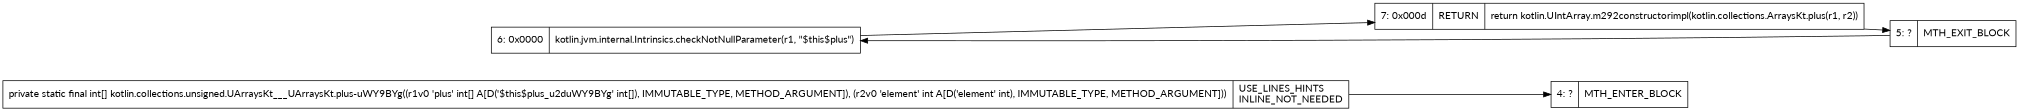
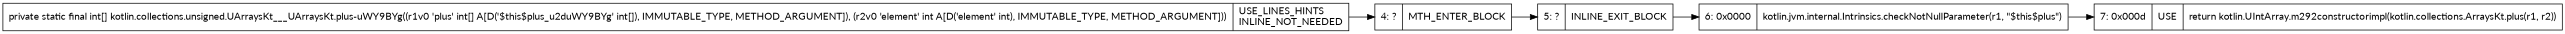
node "7: 0x000d": text "RETURN" -> "USE"
edge "7: 0x000d" -> "5: ?": now "4: ?" -> "5: ?"
node "5: ?": text "MTH_EXIT_BLOCK" -> "INLINE_EXIT_BLOCK"
